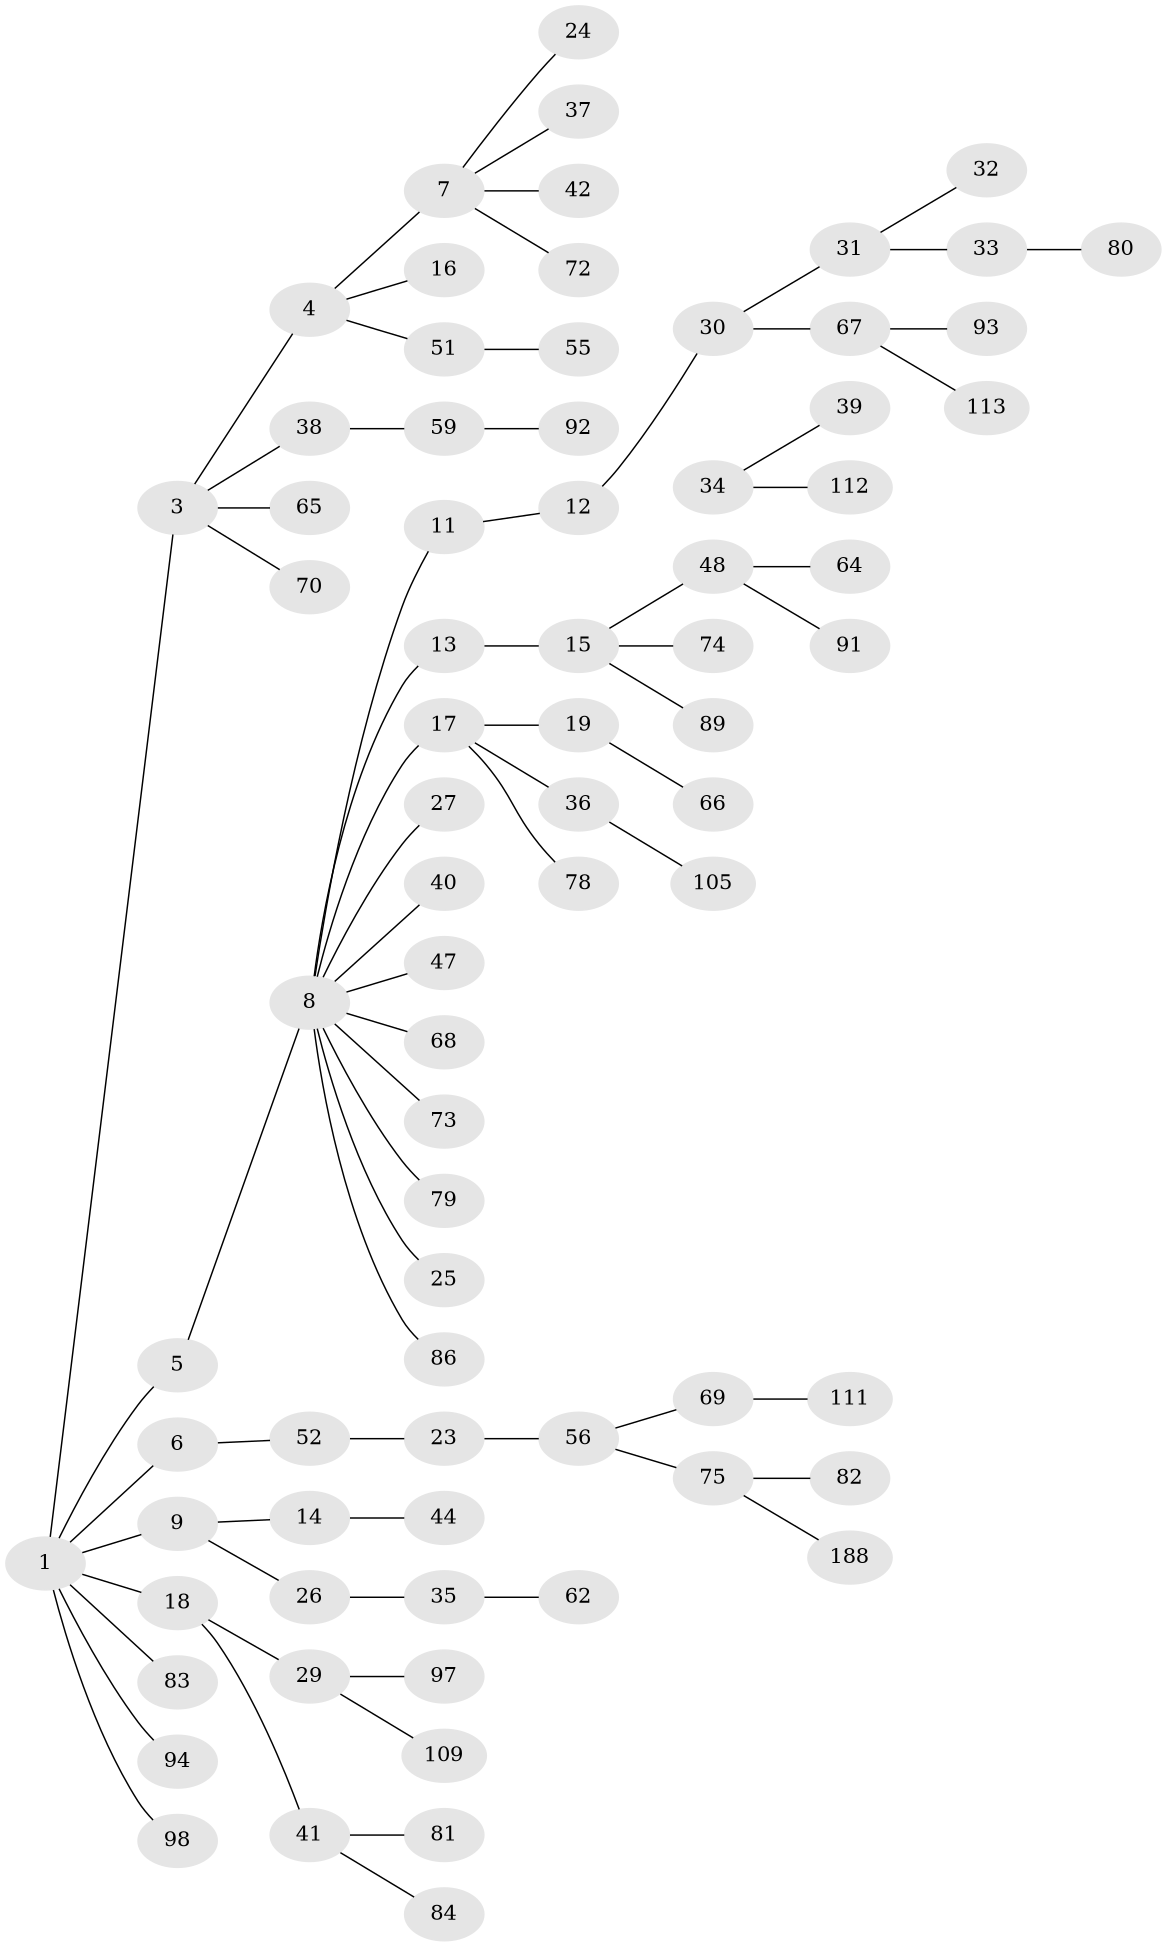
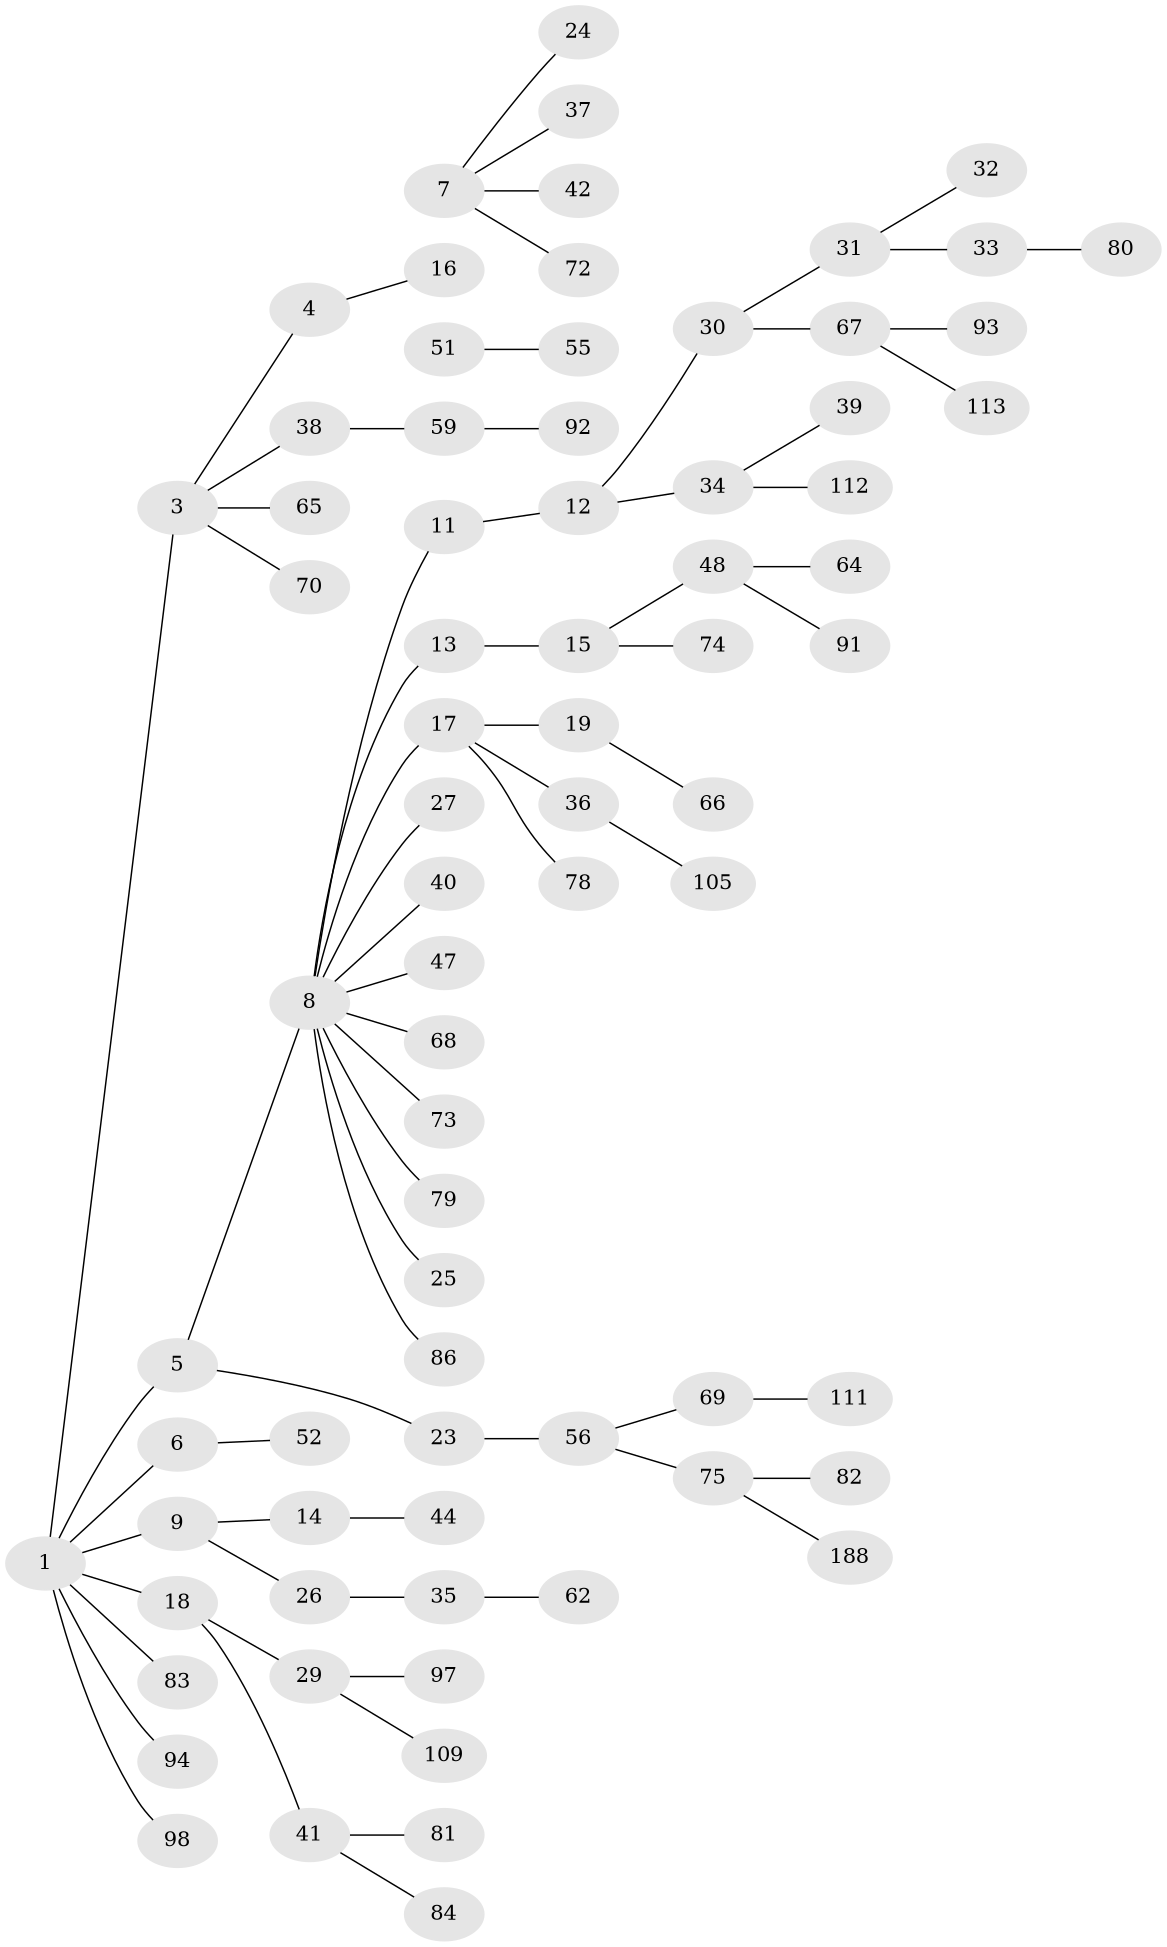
edge "7" -- "4": removed
edge "4" -- "51": removed
edge "34" -- "12": added
node "89": removed
edge "52" -- "23": now "5" -- "23"
